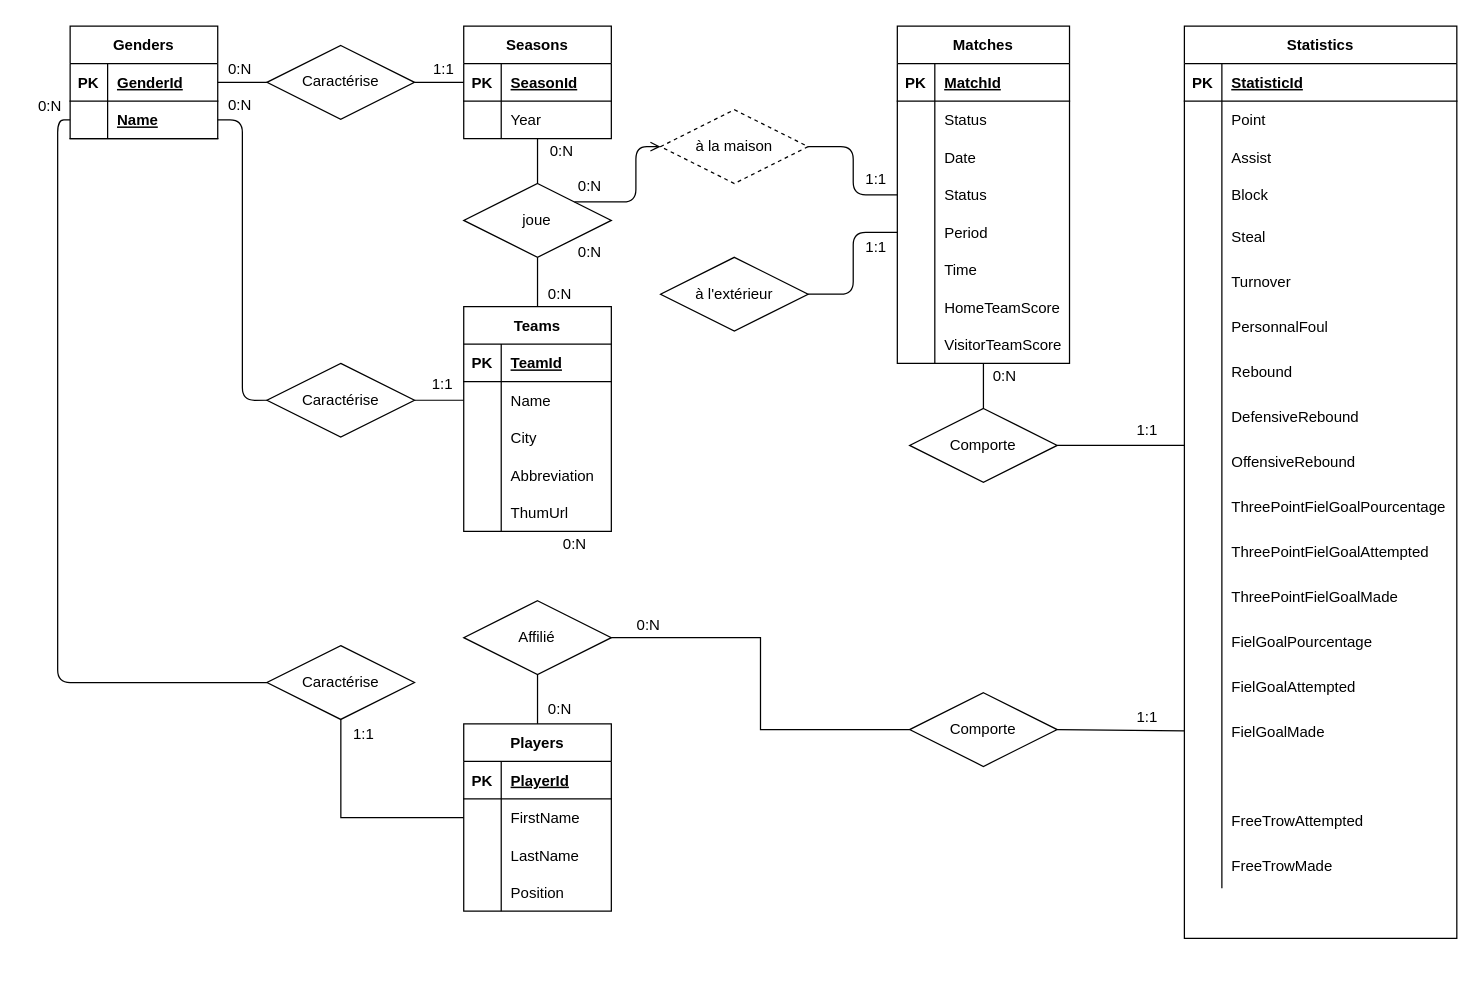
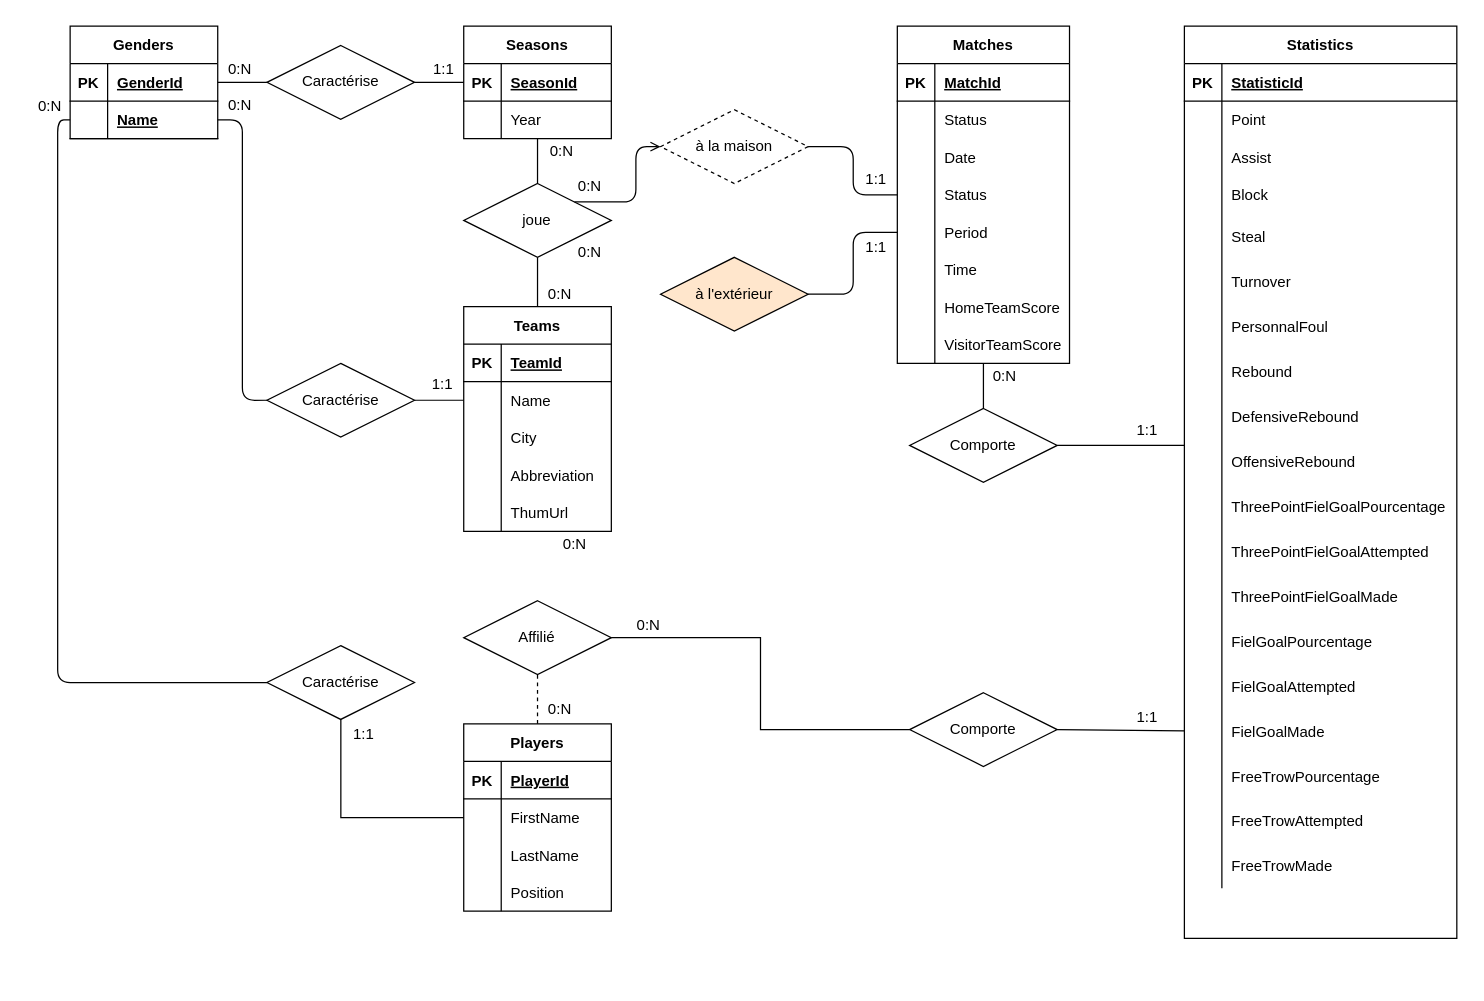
node "à l'extérieur": fillcolor #ffffff -> #ffe6cc
edge "Affilié" -- "Players": style solid -> dashed
node "FreeTrowPourcentage": added
